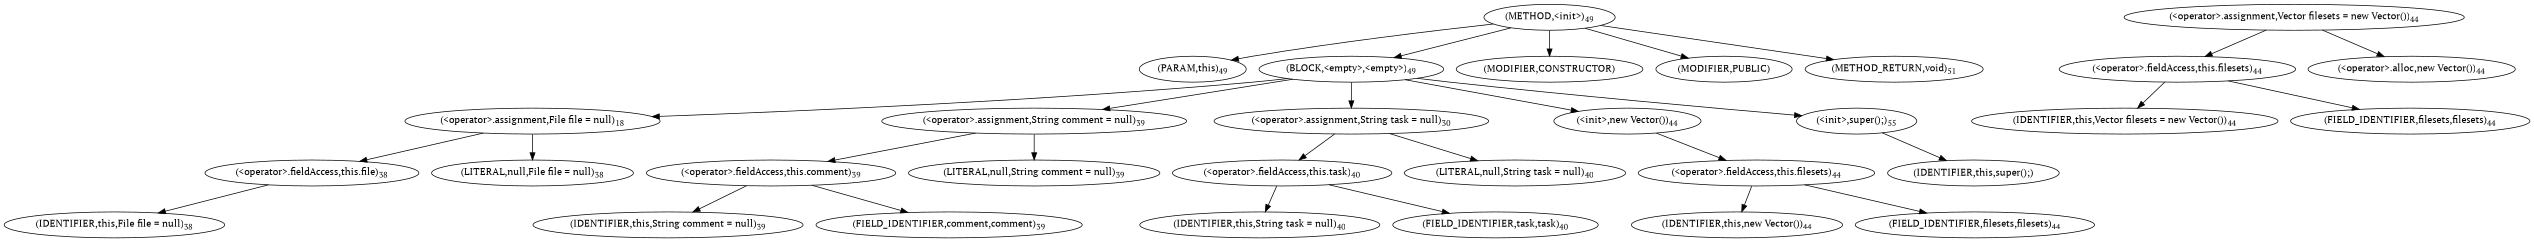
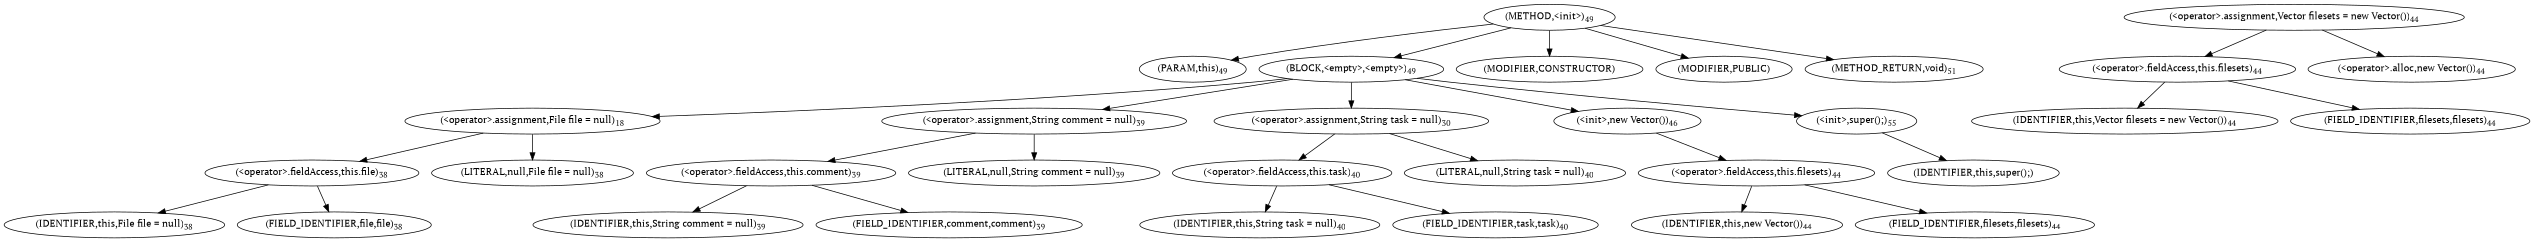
node "(<init>,new Vector())": text "44" -> "46"
node "(FIELD_IDENTIFIER,file,file)": added
